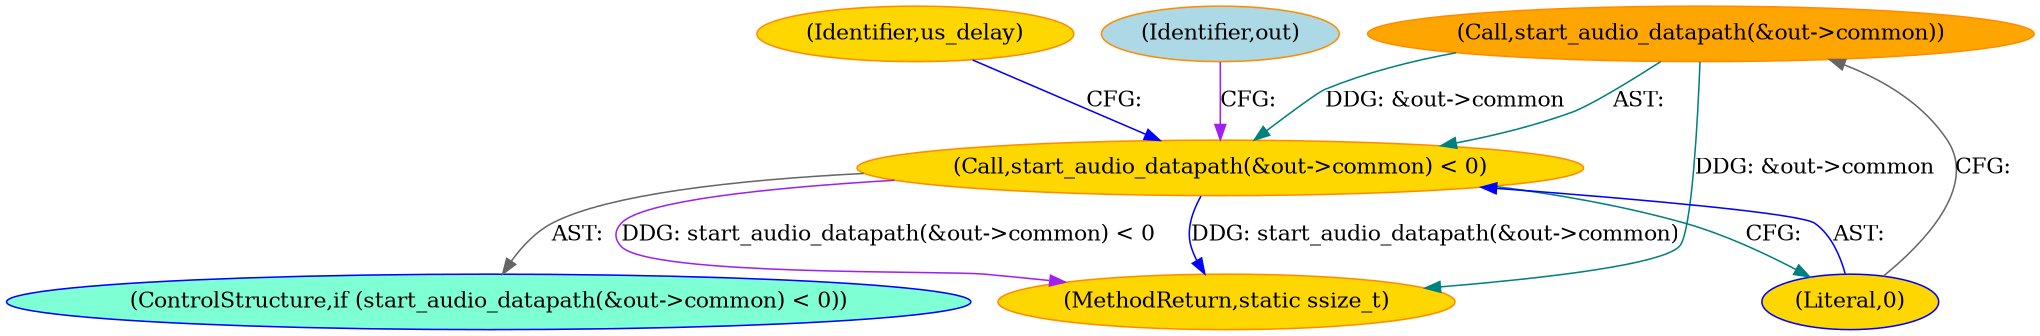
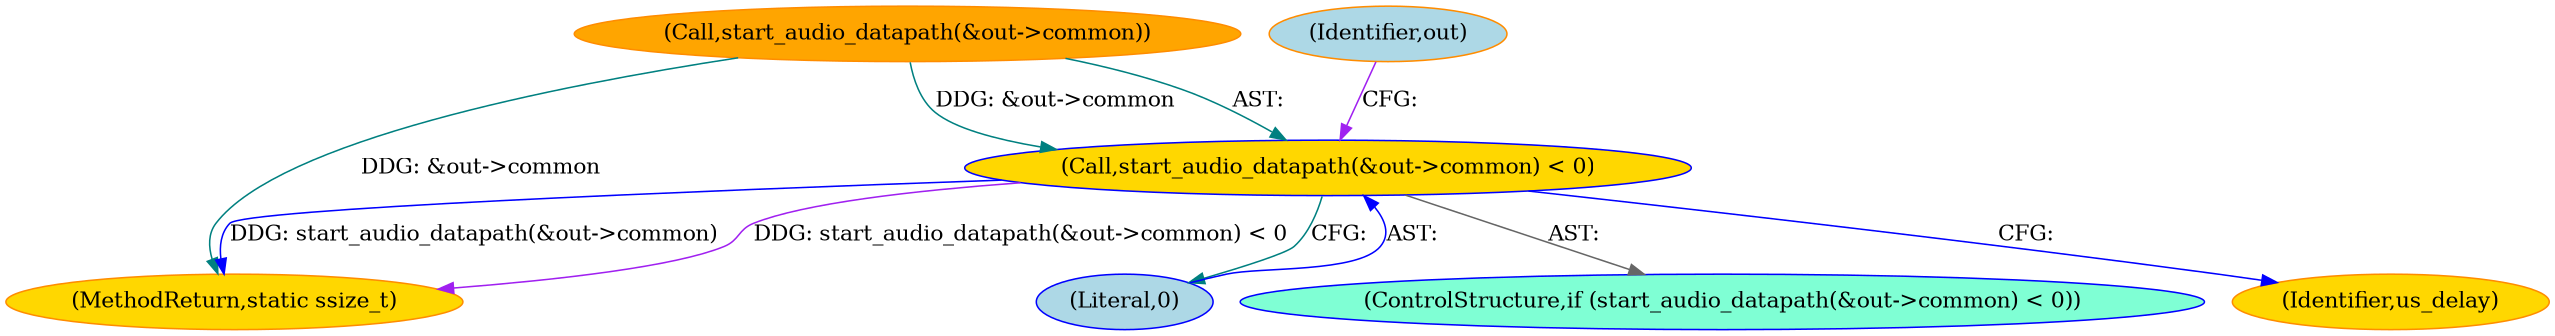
edge "(Identifier,us_delay)" -> "(Call,start_audio_datapath(&out->common) < 0)": reversed
edge "(Literal,0)" -> "(Call,start_audio_datapath(&out->common))": removed, label "CFG:"
node "(Call,start_audio_datapath(&out->common) < 0)": color darkorange -> blue
node "(Literal,0)": fillcolor gold -> lightblue
